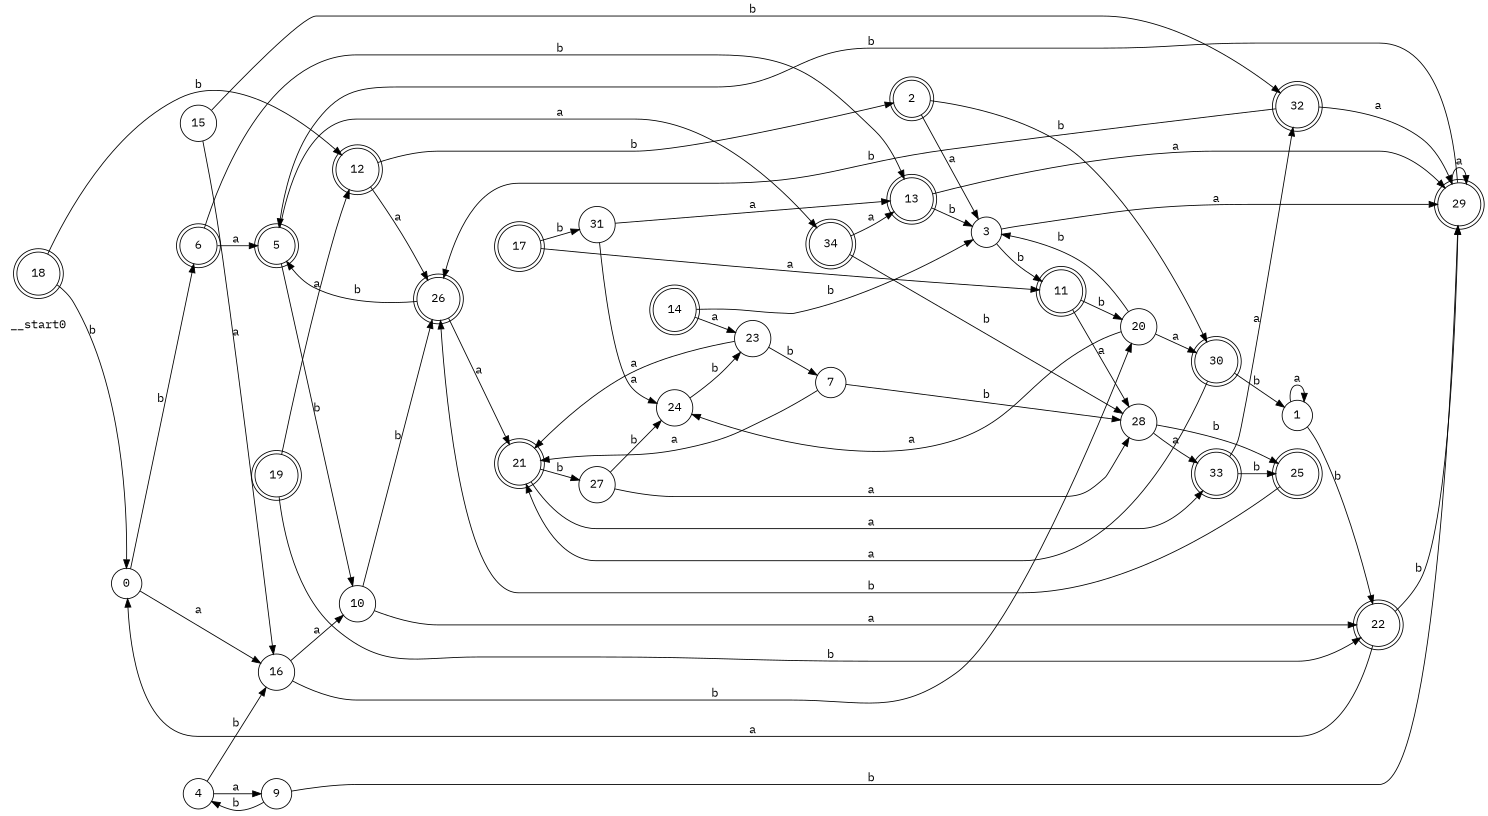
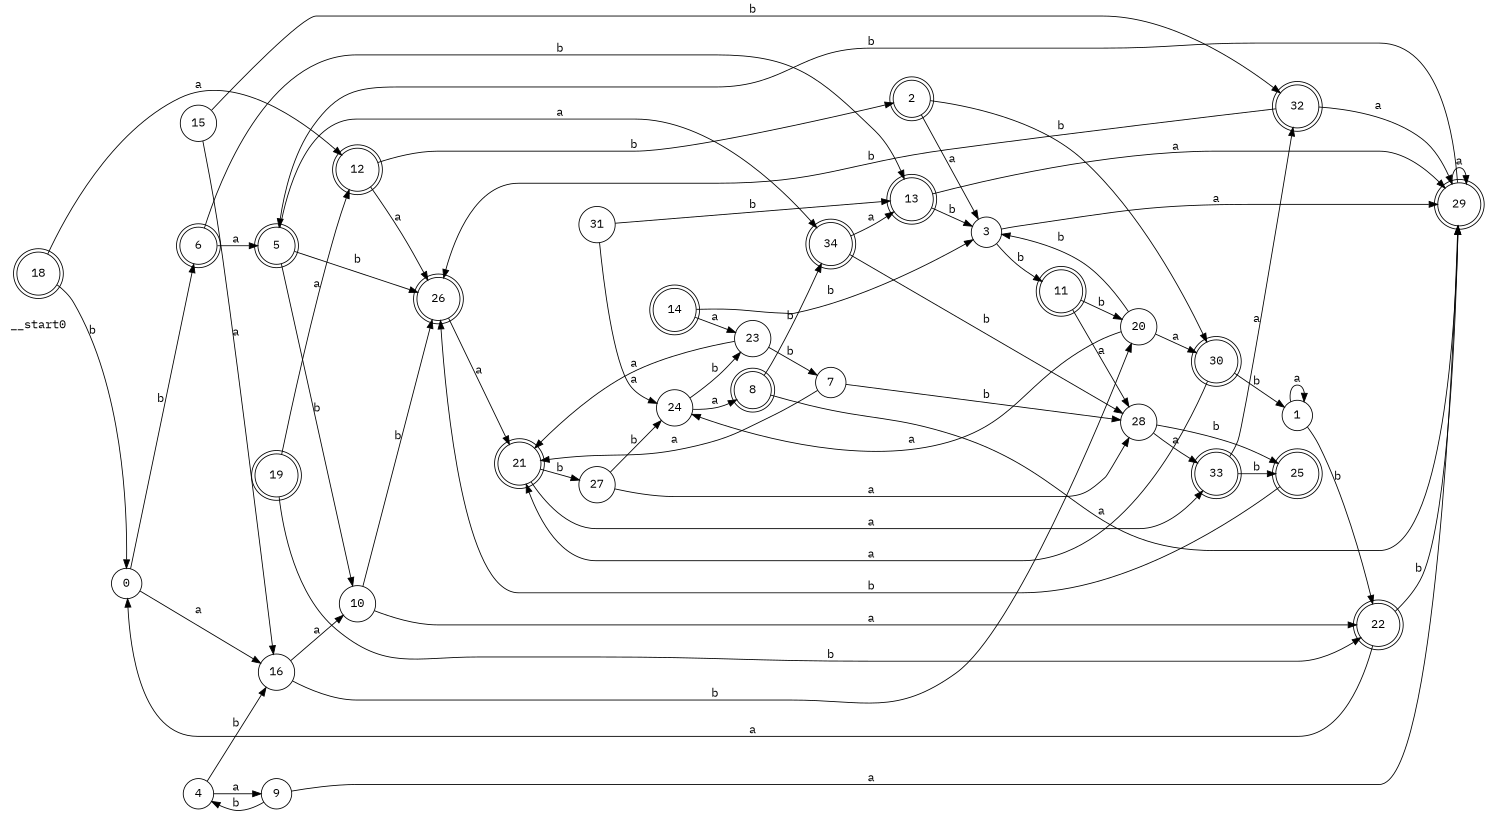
edge "18" -> "12": label "b" -> "a"
edge "31" -> "13": label "a" -> "b"
node "17": removed
edge "26" -> "5": reversed
node "8": added
edge "9" -> "29": label "b" -> "a"
